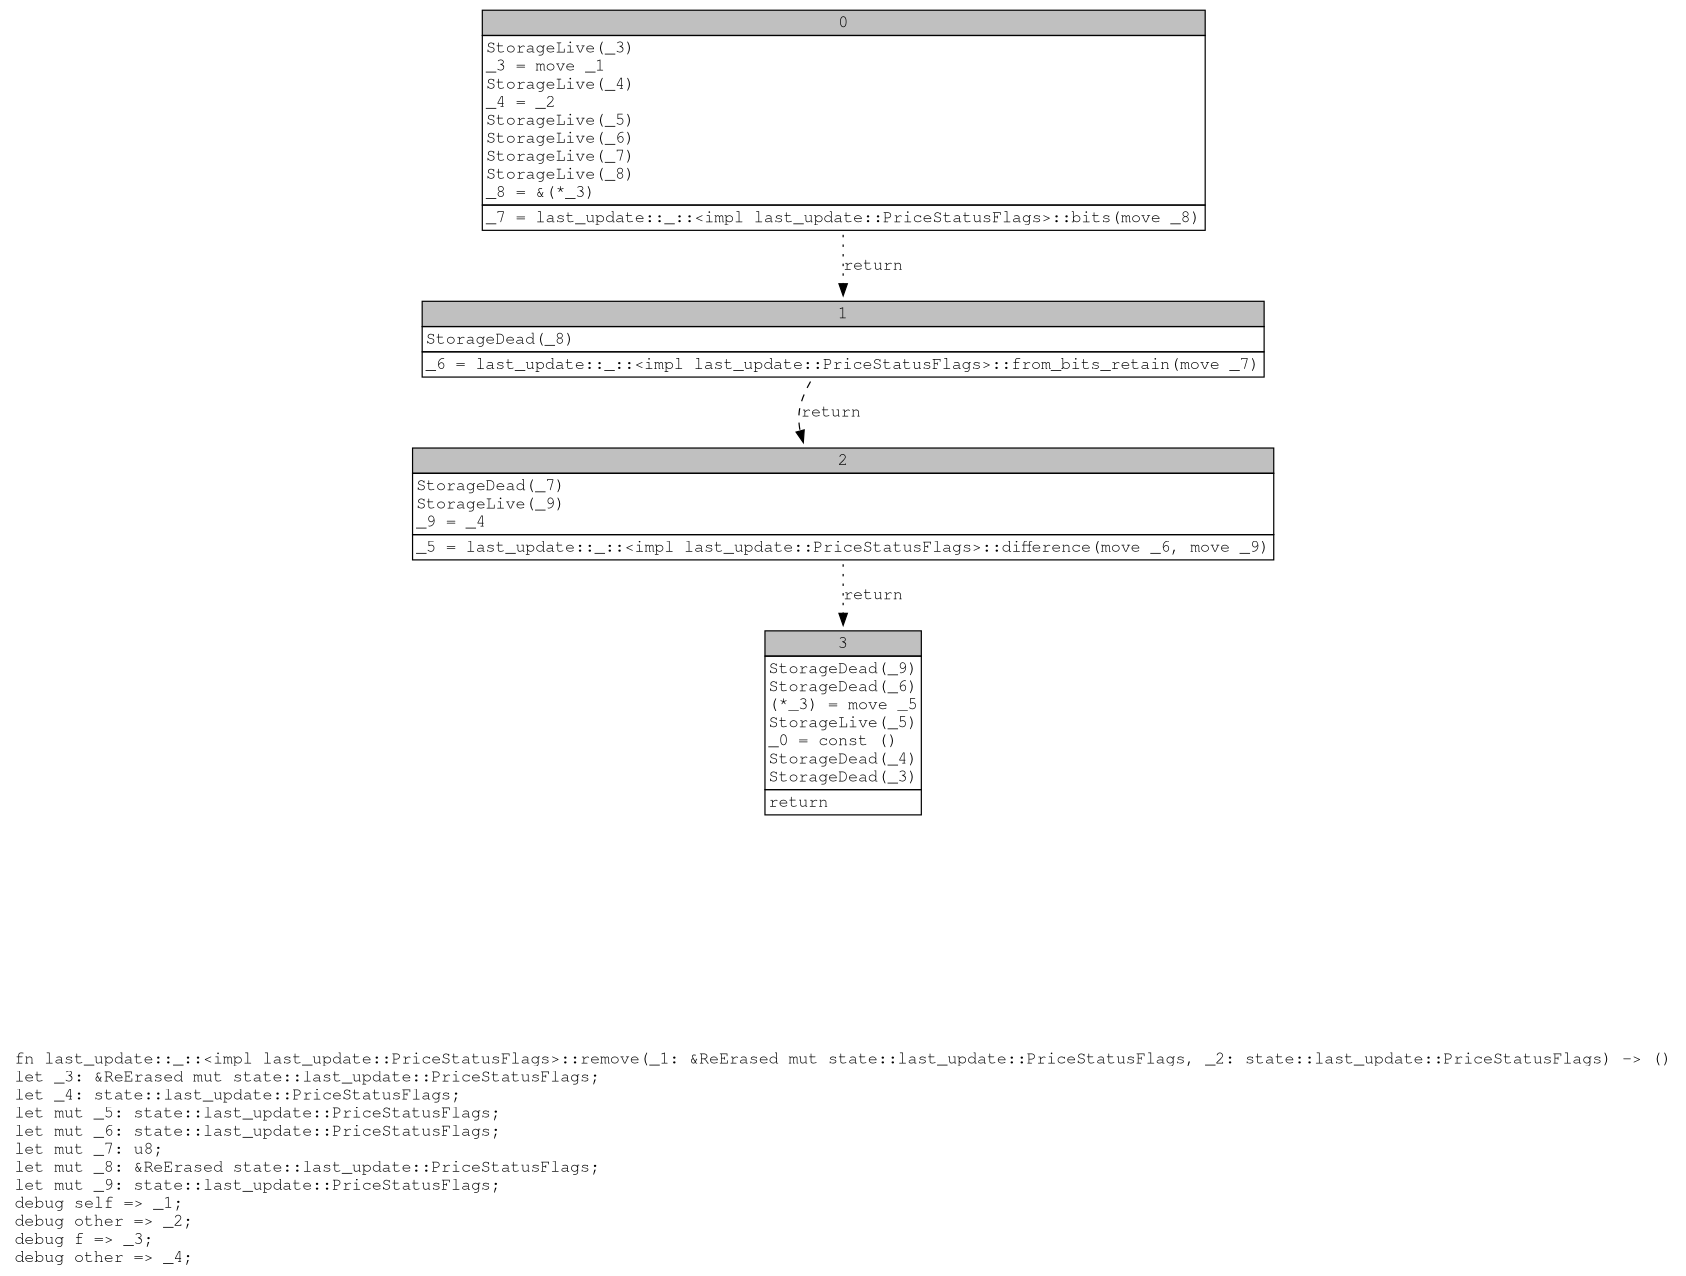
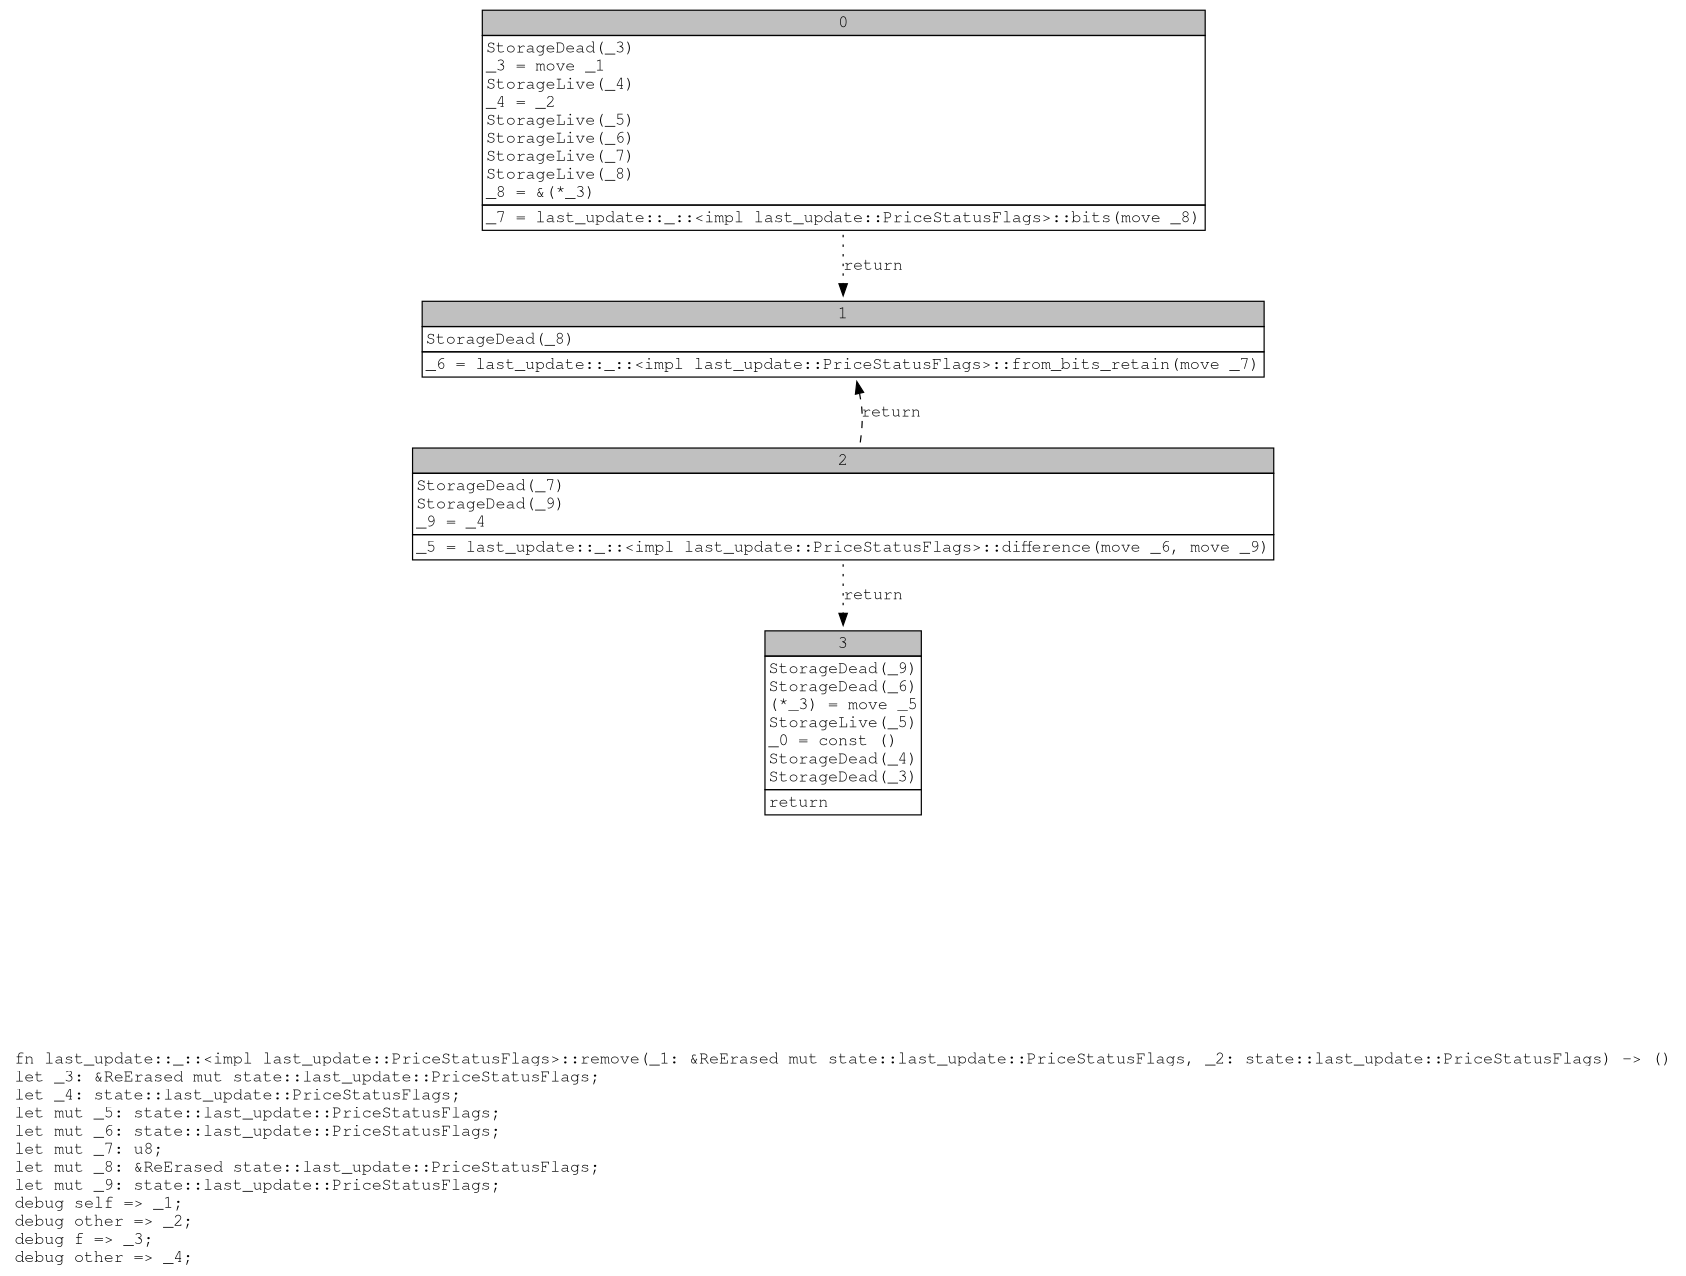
node "0": text "StorageLive(_3)" -> "StorageDead(_3)"
edge "1" -> "2": reversed
node "2": text "StorageLive(_9)" -> "StorageDead(_9)"
